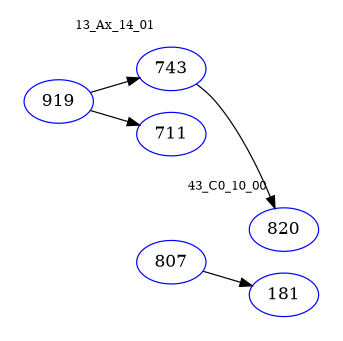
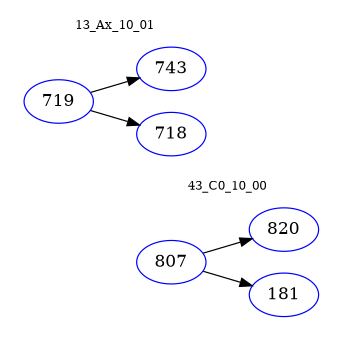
cluster "13_Ax_14_01": label "13_Ax_14_01" -> "13_Ax_10_01"
node "919": label "919" -> "719"
node "711": label "711" -> "718"
edge "743" -> "820": now "807" -> "820"
